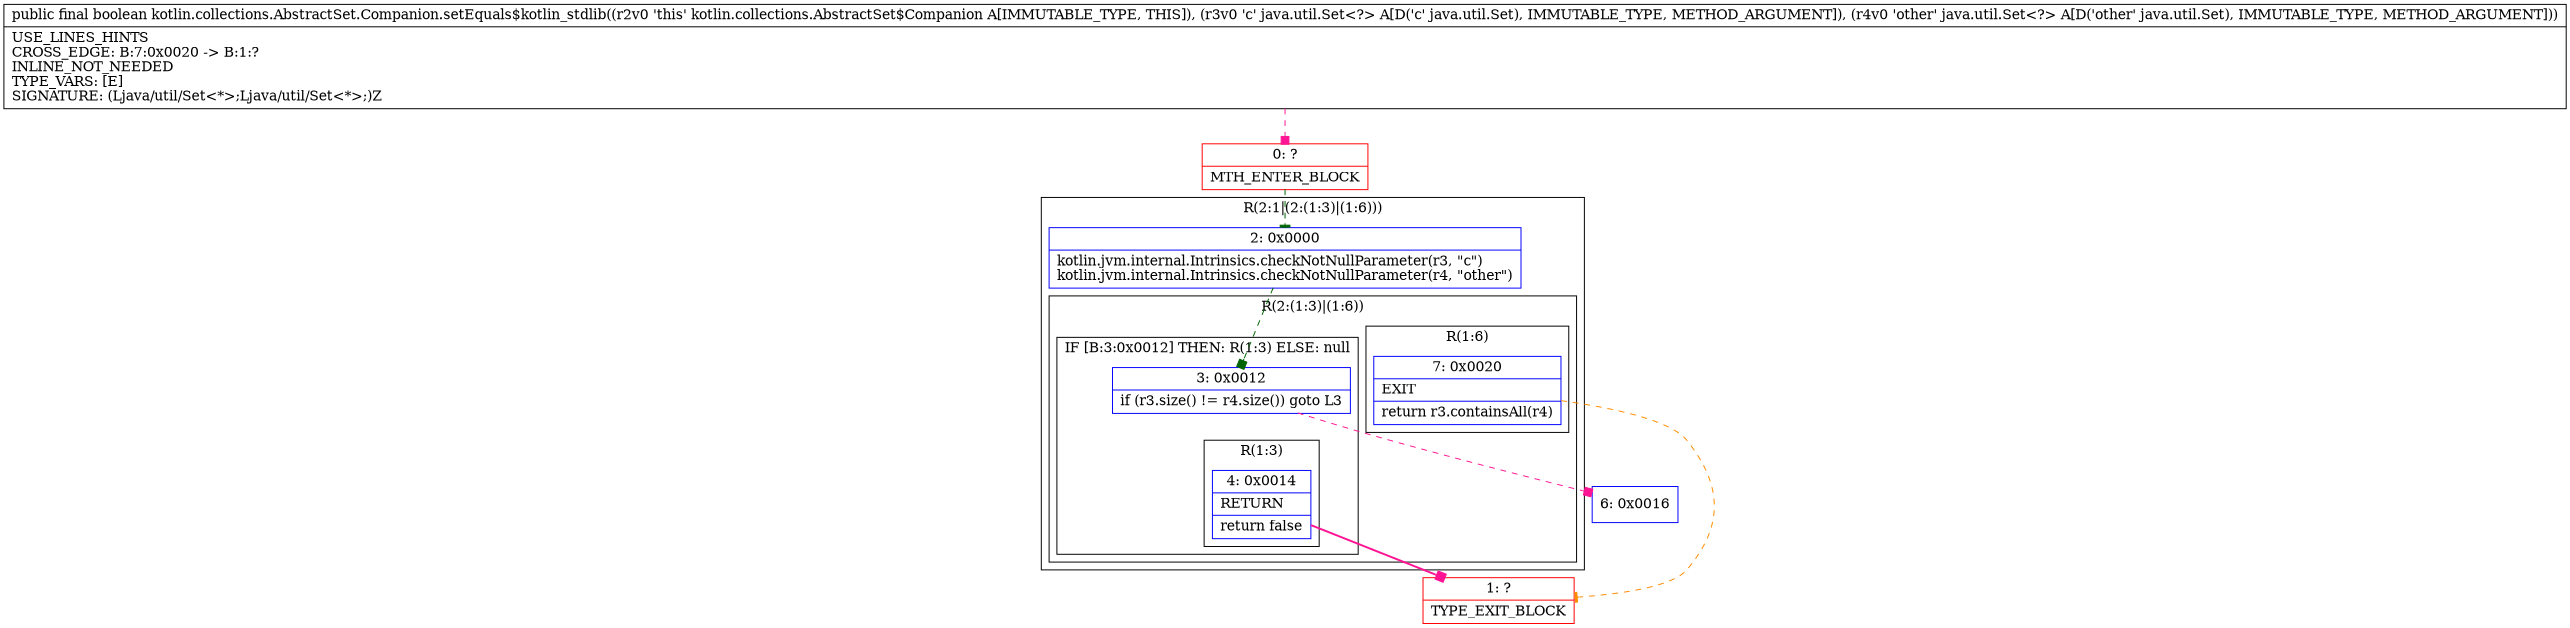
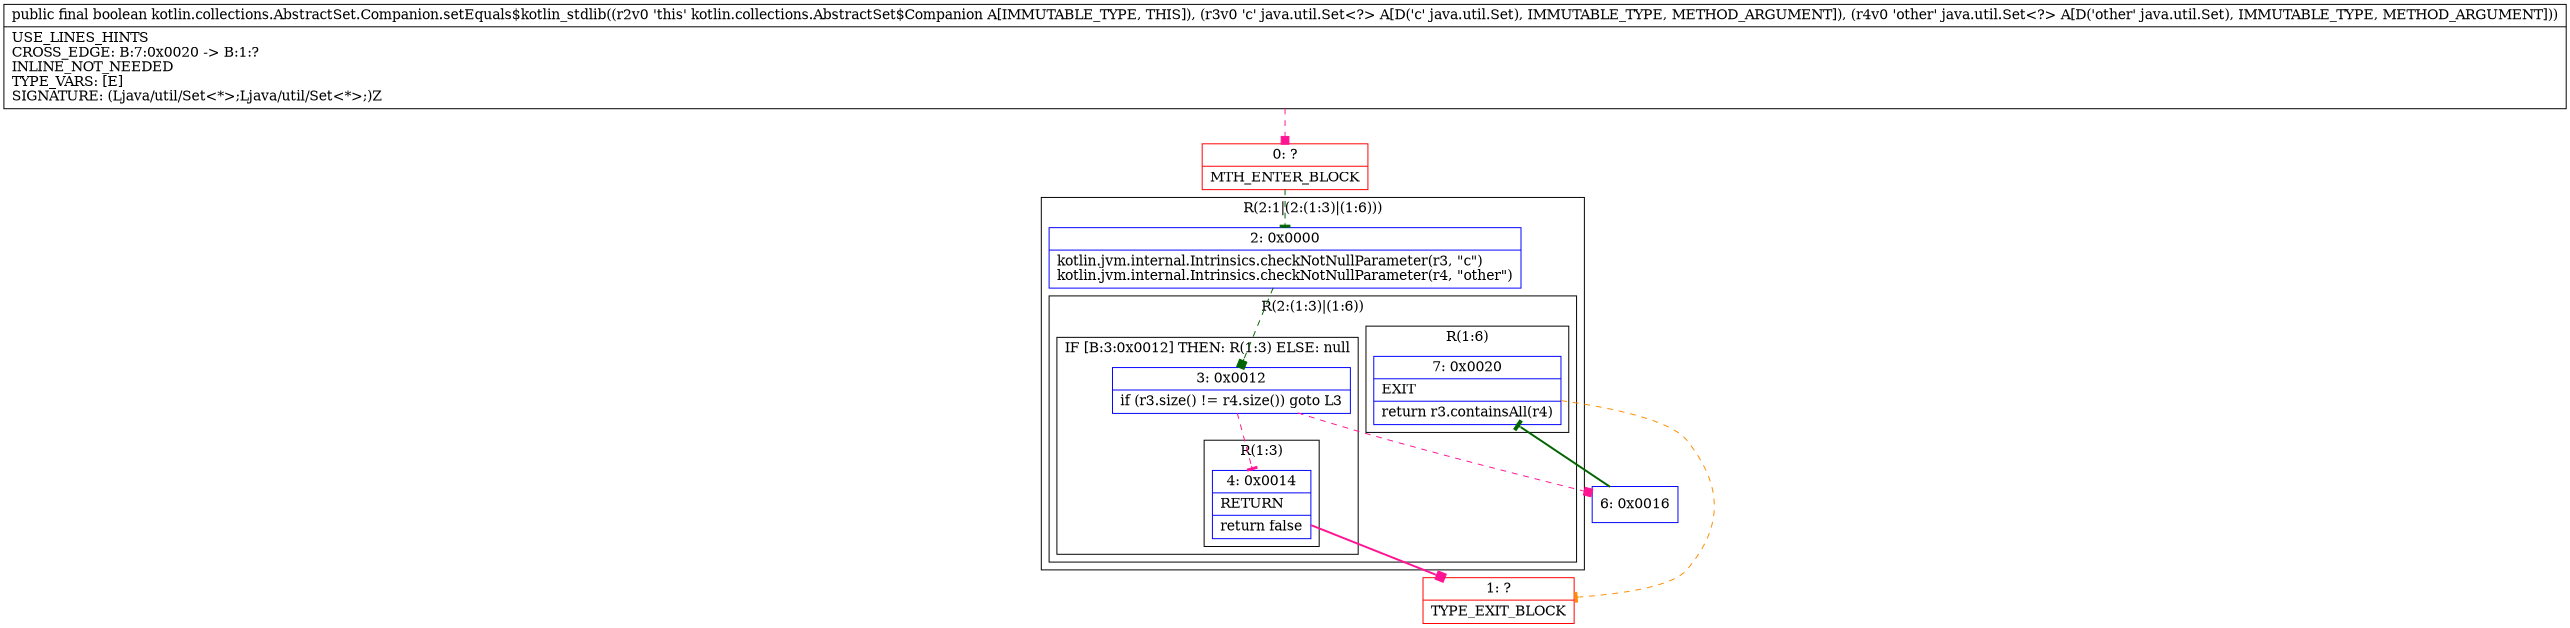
edge "3: 0x0012" -> "4: 0x0014": added
edge "6: 0x0016" -> "7: 0x0020": added
